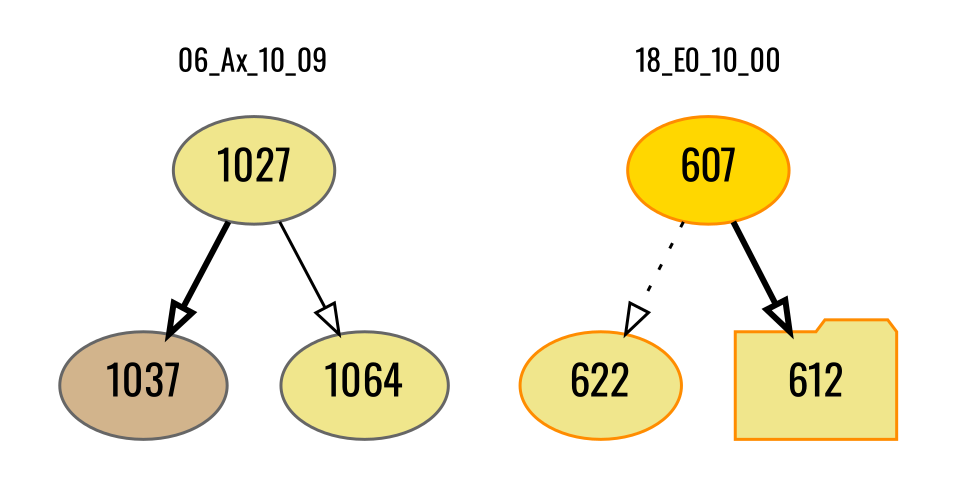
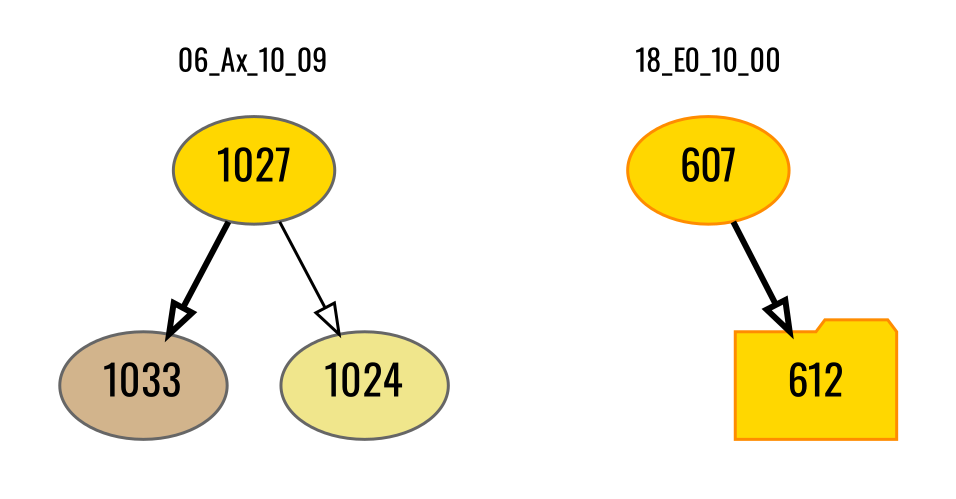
node "1027": fillcolor khaki -> gold
node "1037": label "1037" -> "1033"
node "1064": label "1064" -> "1024"
node "622": removed
node "612": fillcolor khaki -> gold
